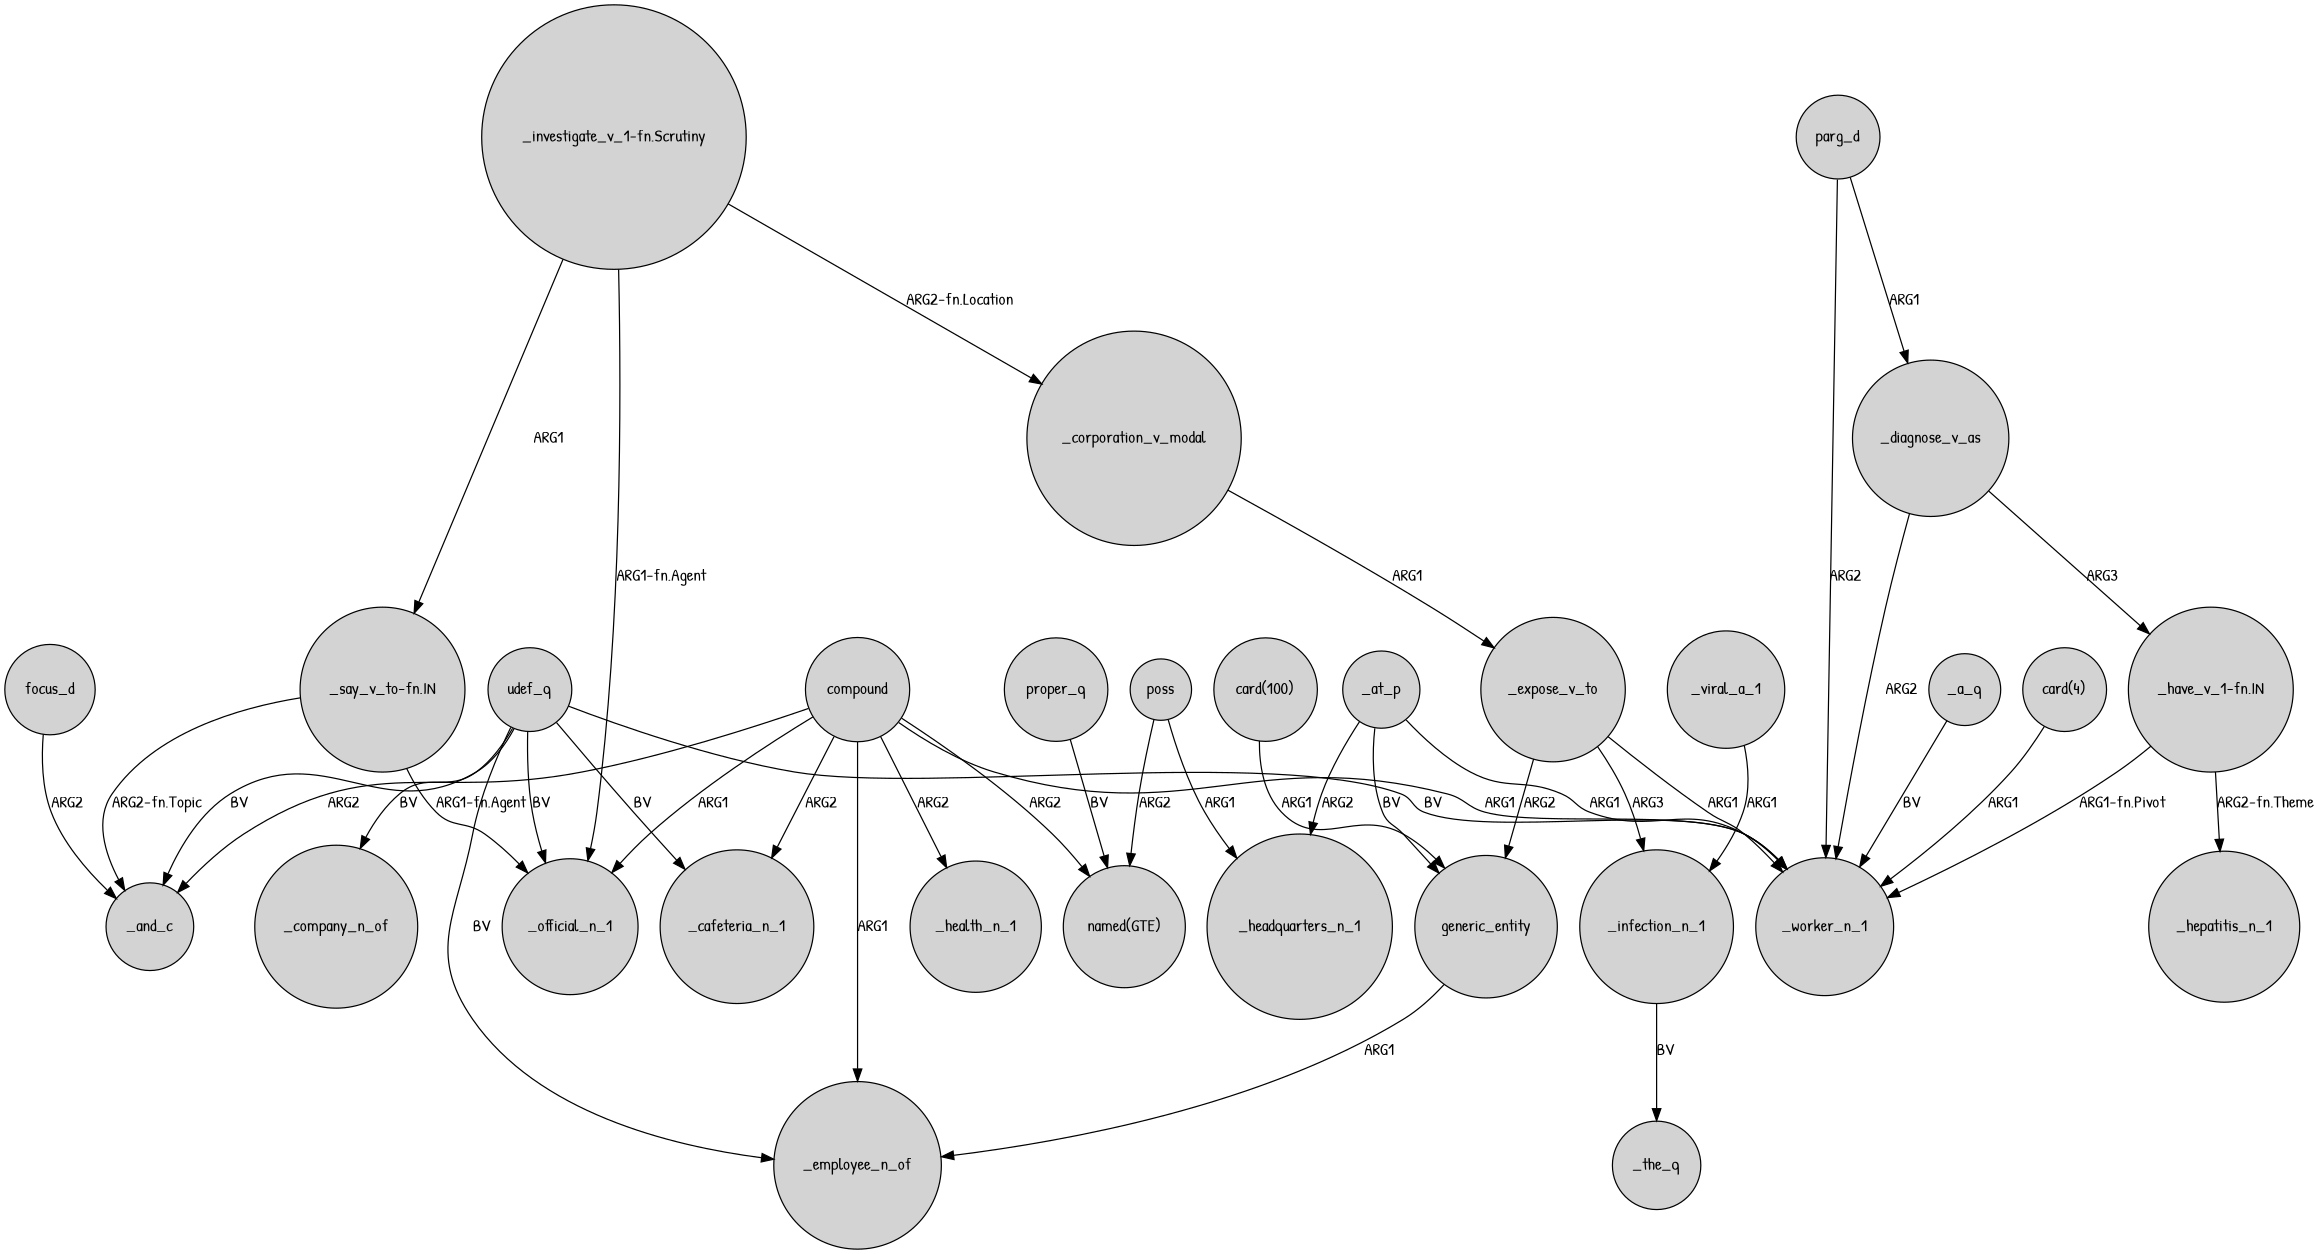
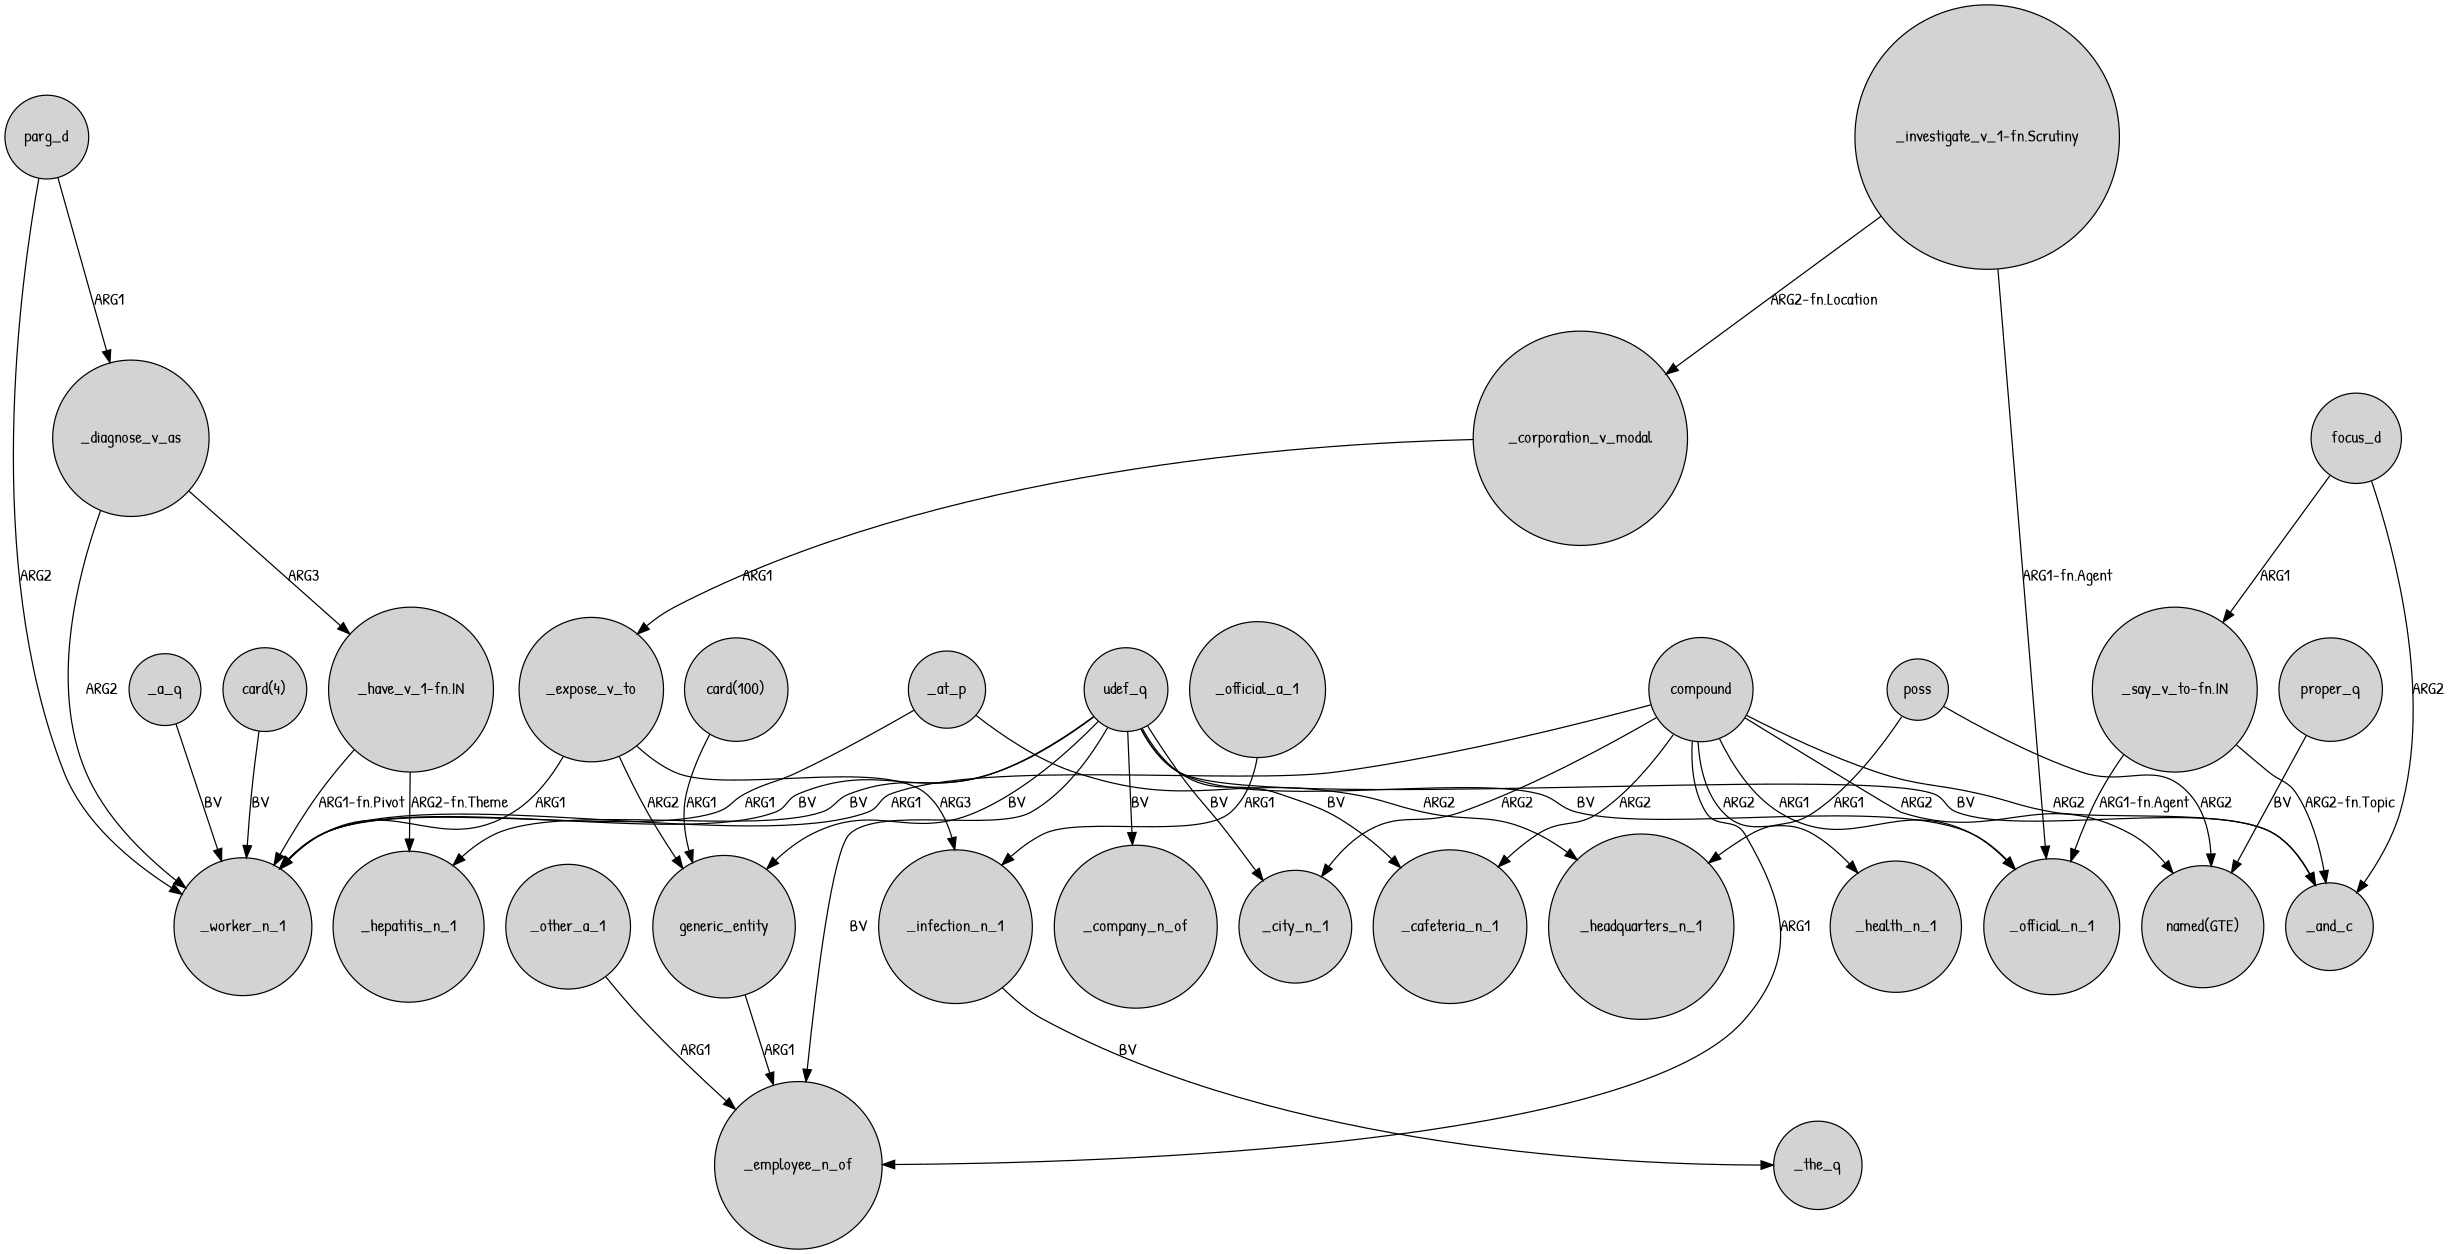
edge "_investigate_v_1-fn.Scrutiny" -> "_say_v_to-fn.IN": now "focus_d" -> "_say_v_to-fn.IN"
node "_viral_a_1": label "_viral_a_1" -> "_official_a_1"
edge "card(4)" -> "_worker_n_1": label "ARG1" -> "BV"
edge "_at_p" -> "generic_entity": now "udef_q" -> "generic_entity"
edge "udef_q" -> "_hepatitis_n_1": added, label "BV"
node "_other_a_1": added
node "_city_n_1": added
